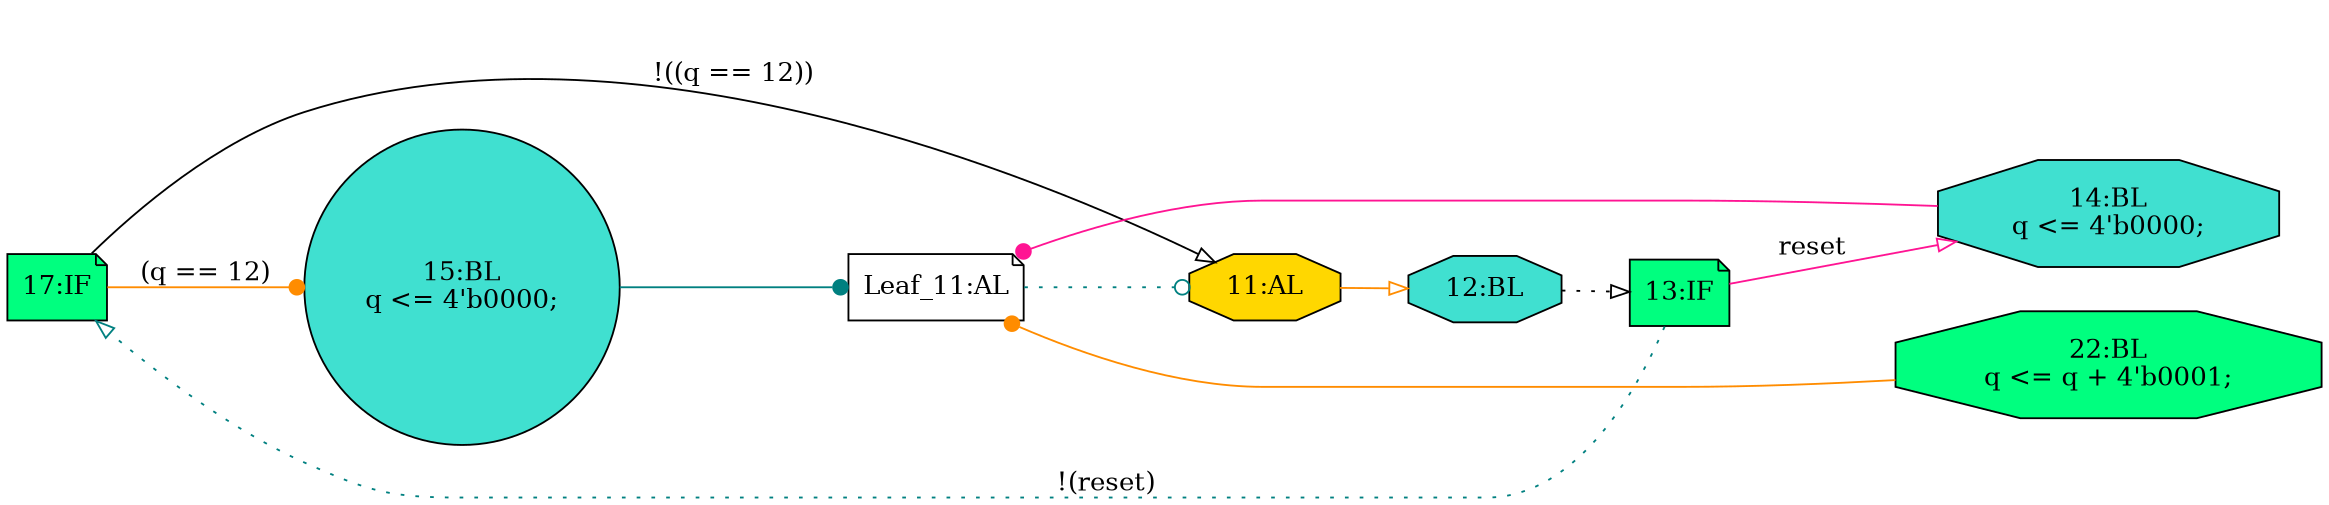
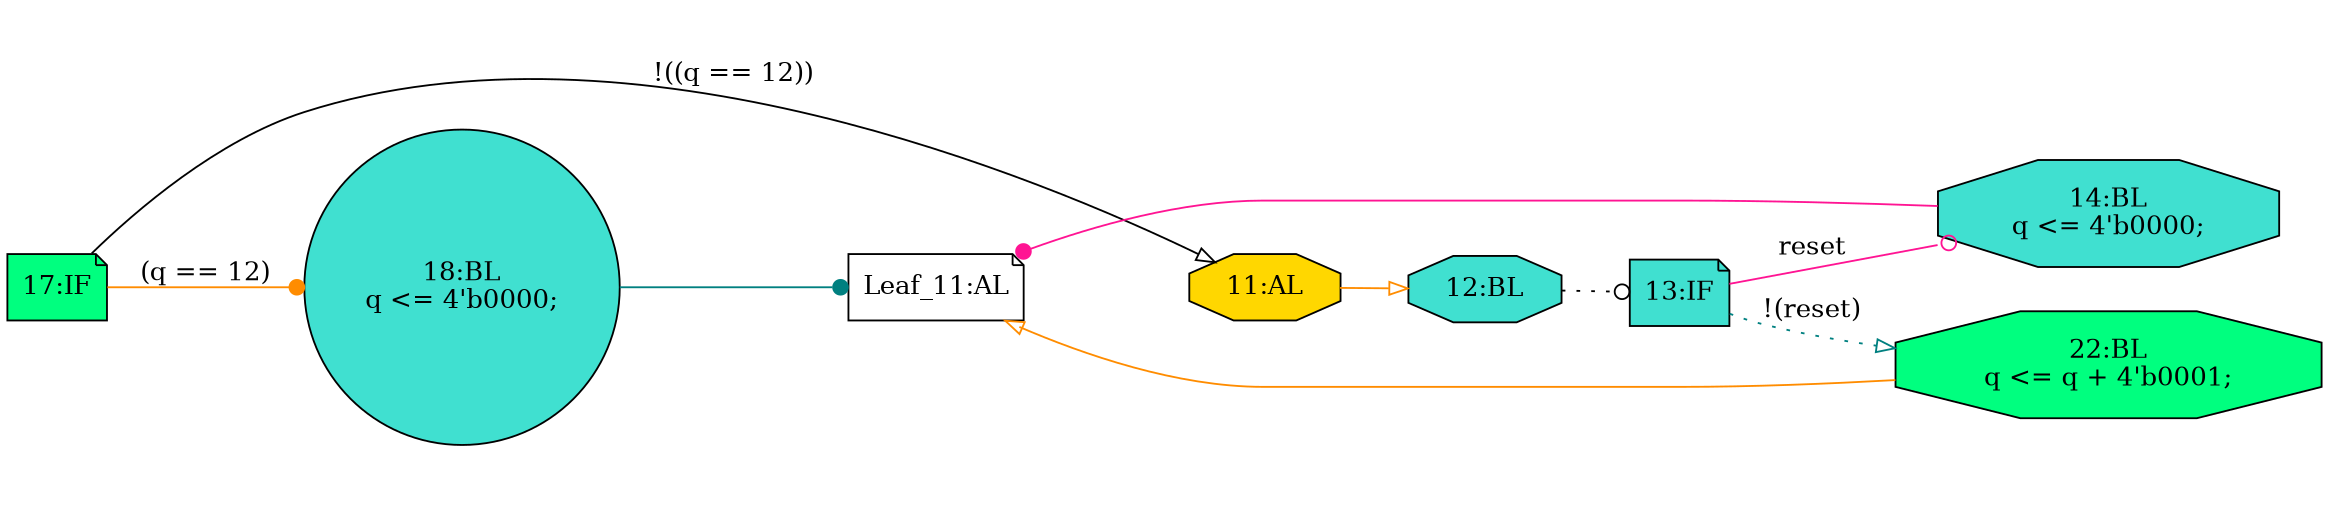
edge "13:IF" -> "14:BL q <= 4'b0000;": arrowhead onormal -> odot
node "15:BL q <= 4'b0000;": label "15:BL q <= 4'b0000;" -> "18:BL q <= 4'b0000;"
edge "Leaf_11:AL" -> "11:AL": removed
edge "12:BL" -> "13:IF": arrowhead onormal -> odot
node "13:IF": fillcolor springgreen -> turquoise
edge "22:BL q <= q + 4'b0001;" -> "Leaf_11:AL": arrowhead dot -> onormal
edge "13:IF" -> "17:IF": now "13:IF" -> "22:BL q <= q + 4'b0001;"
